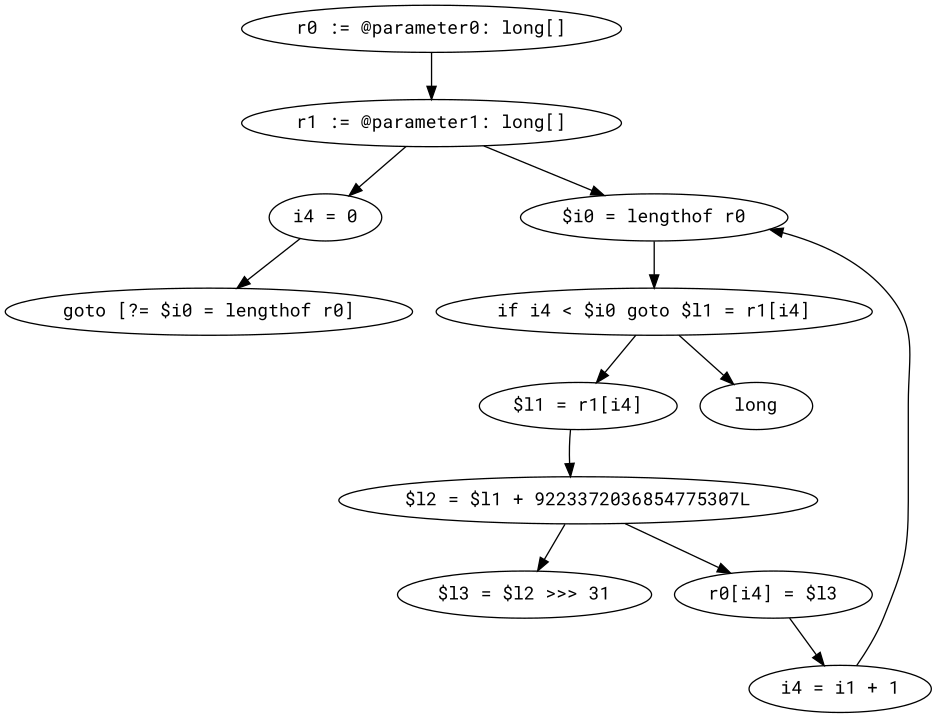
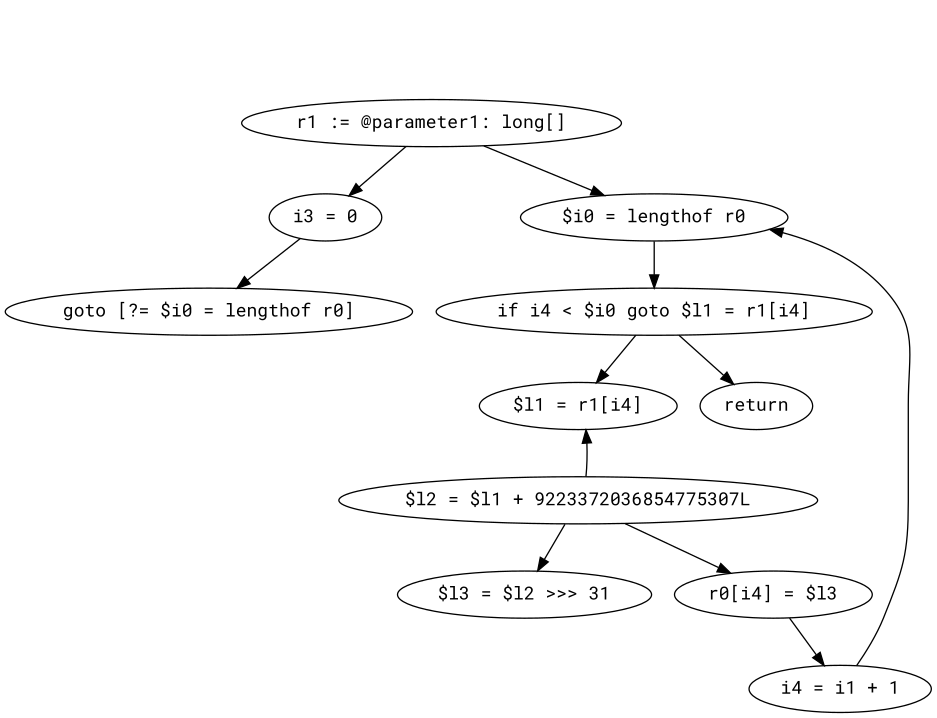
node "r0 := @parameter0: long[]": removed
node "i4 = 0": label "i4 = 0" -> "i3 = 0"
node "long": label "long" -> "return"
edge "$l1 = r1[i4]" -> "$l2 = $l1 + 9223372036854775307L": reversed
